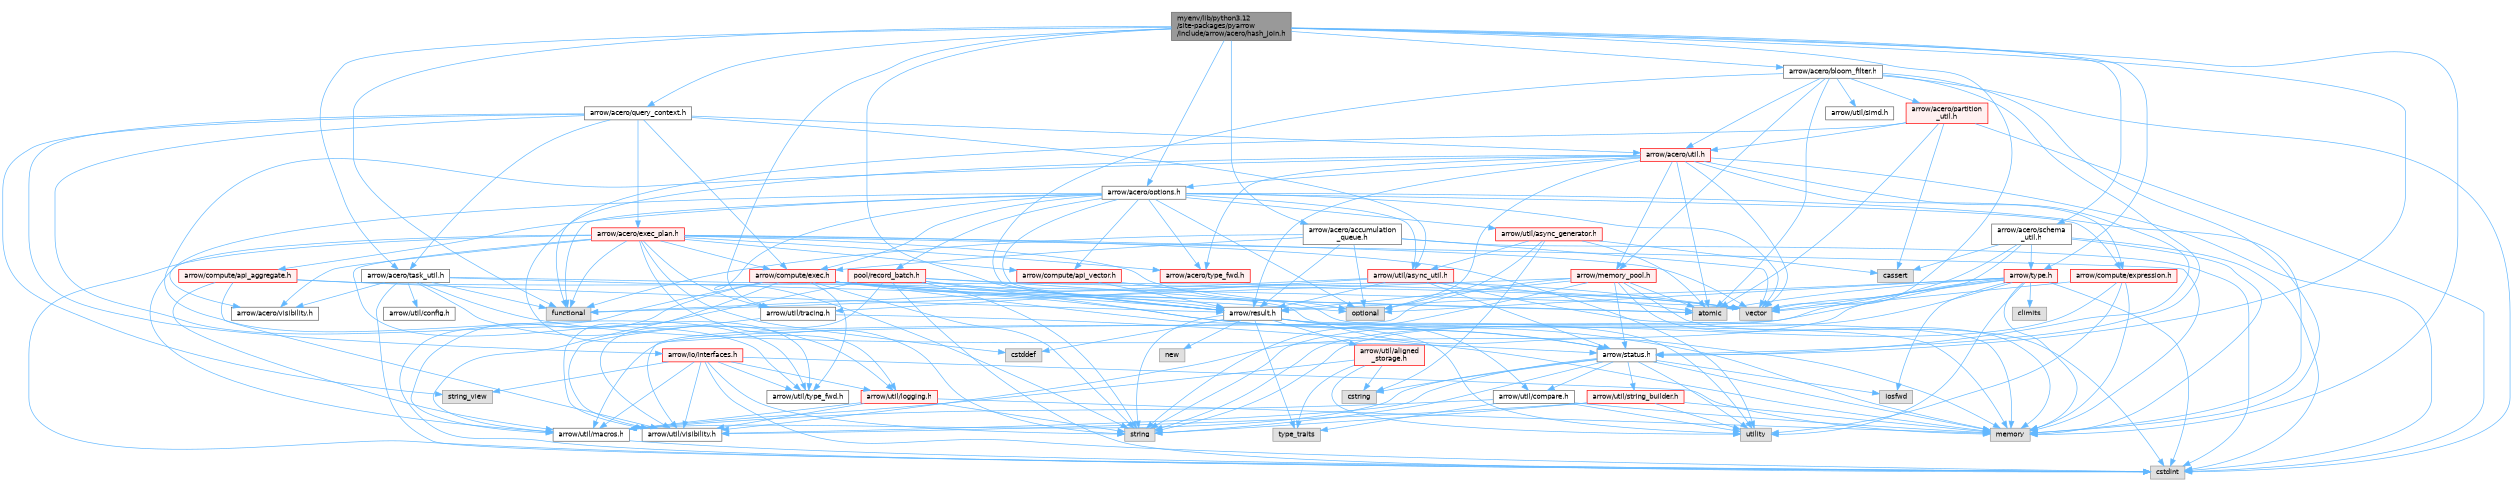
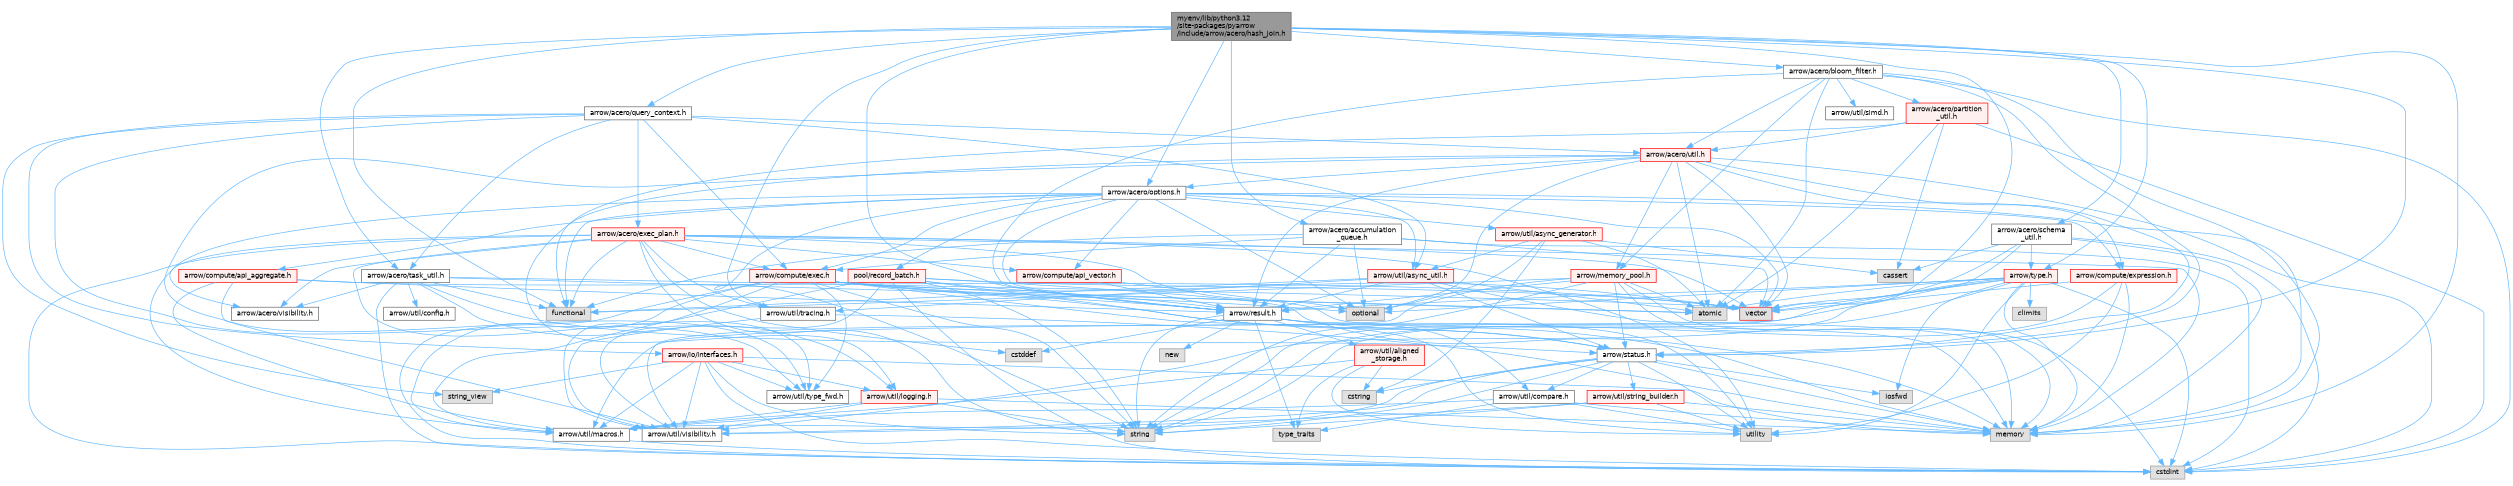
node "arrow/acero/type_fwd.h": removed
node "vector": color grey60 -> red
